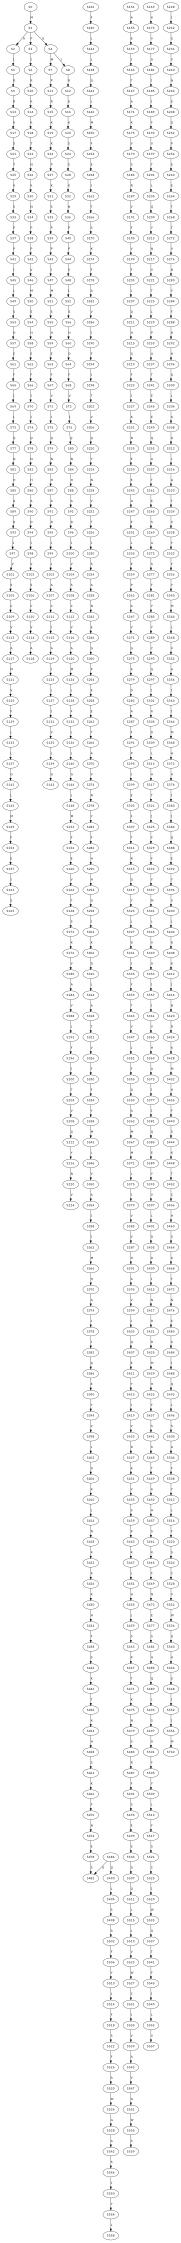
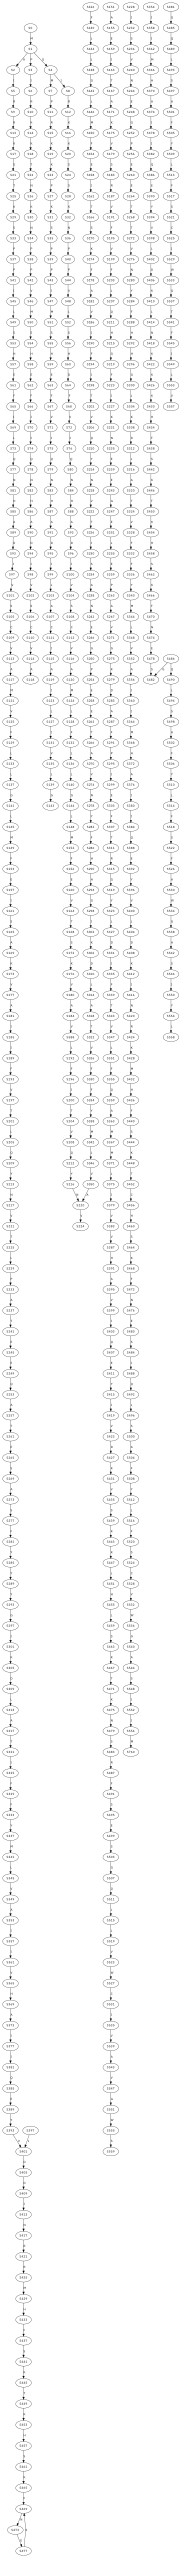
edge "S165" -> "S169": added, label "A"
edge "S350" -> "S354": now "S350" -> "S220"
edge "S393" -> "S397": now "S393" -> "S401"
edge "S477" -> "S481": now "S477" -> "S469"
